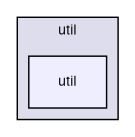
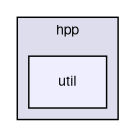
cluster "util": label "util" -> "hpp"
